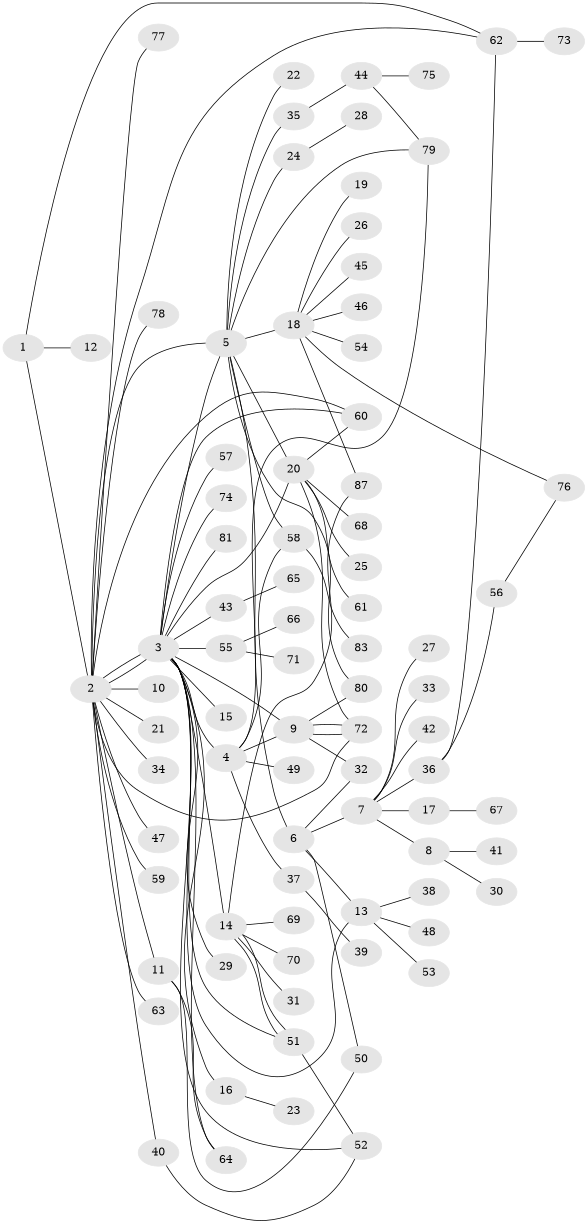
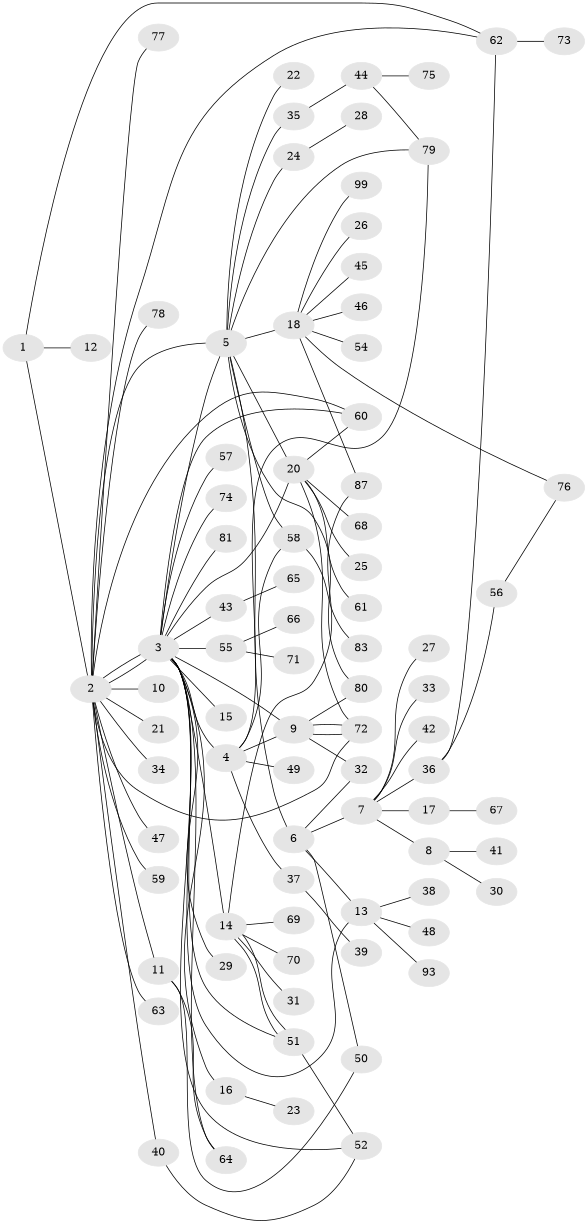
node "19": label "19" -> "99"
node "53": label "53" -> "93"
